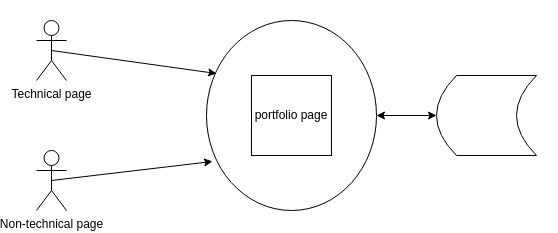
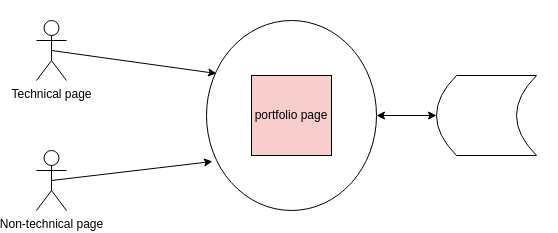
node "portfolio page": fillcolor #ffffff -> #f8cecc
